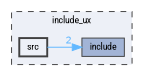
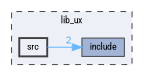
cluster "include_ux": label "include_ux" -> "lib_ux"
